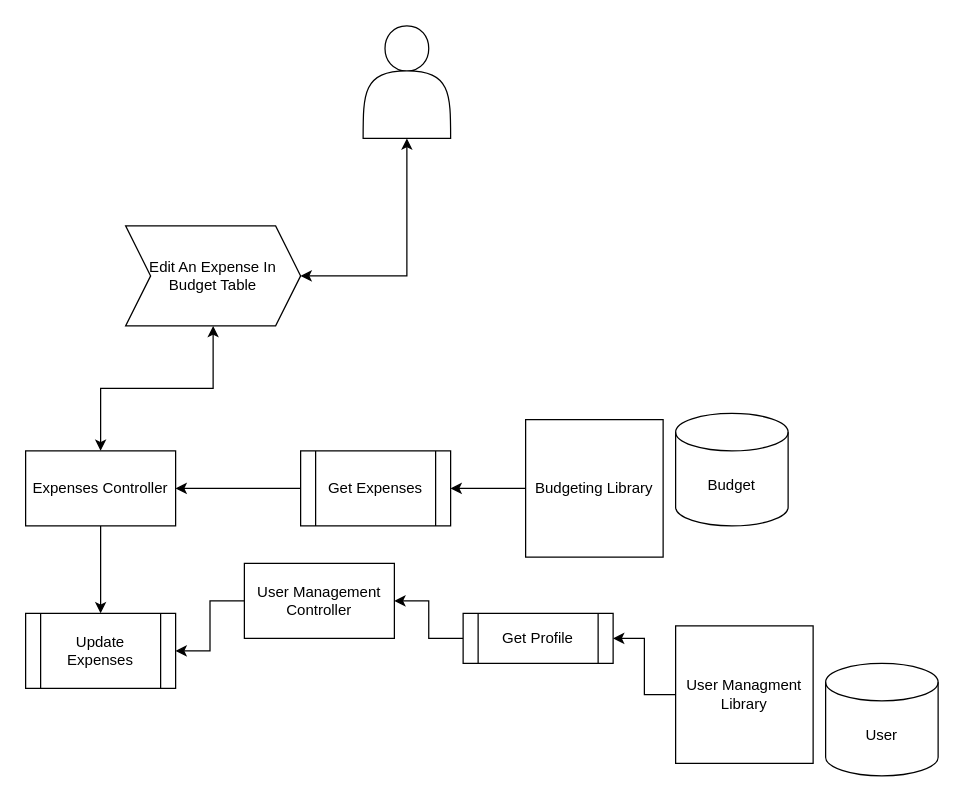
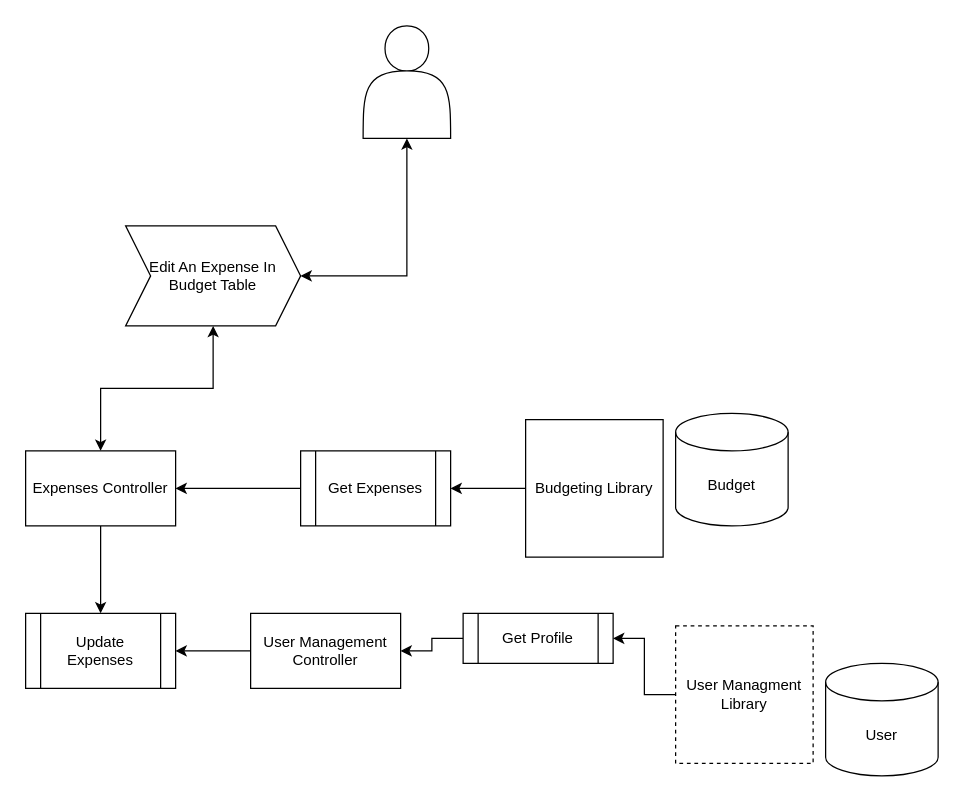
node "User Management Controller": moved (319, 601) -> (326, 651)
node "User Managment Library": style solid -> dashed
